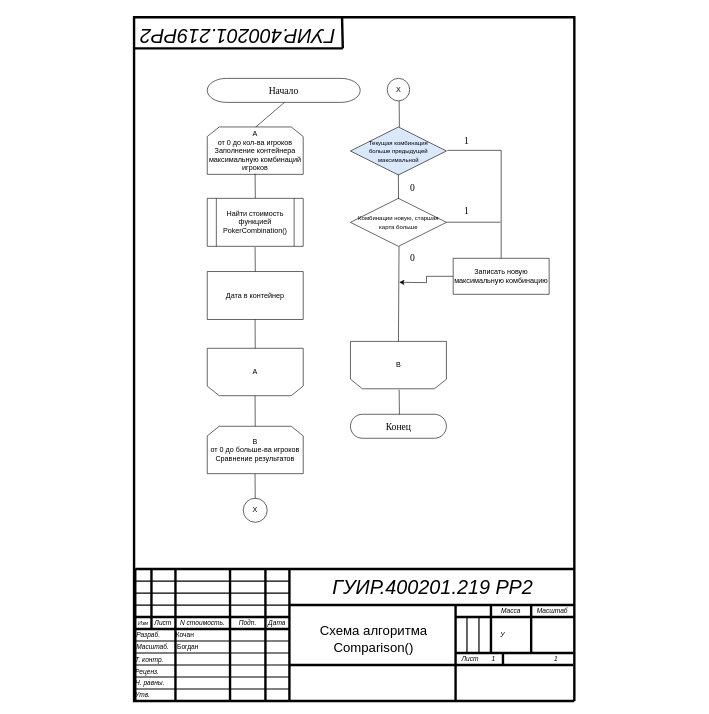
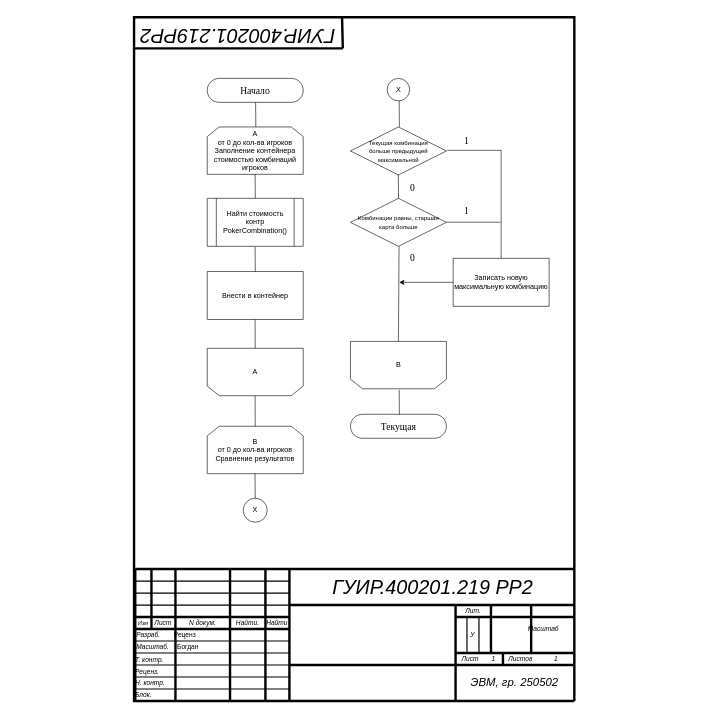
node "Начало": size 153x24 -> 96x24
node "А от 0 до кол-ва игроков Заполнение контейнера максимальную комбинаций игроков": label "А от 0 до кол-ва игроков Заполнение контейнера максимальную комбинаций игроков" -> "А от 0 до кол-ва игроков Заполнение контейнера стоимостью комбинаций игроков"
node "Текущая комбинация больше предыдущей максимальной": fillcolor #dae8fc -> #ffffff
node "Найти стоимость функцией PokerCombination()": label "Найти стоимость функцией PokerCombination()" -> "Найти стоимость контр PokerCombination()"
node "Комбинации новую, старшая карта больше": label "Комбинации новую, старшая карта больше" -> "Комбинации равны, старшая карта больше"
node "Записать новую максимальную комбинацию": size 96x36 -> 96x48
node "Дата в контейнер": label "Дата в контейнер" -> "Внести в контейнер"
node "Конец": label "Конец" -> "Текущая"
node "B от 0 до больше-ва игроков Сравнение результатов": label "B от 0 до больше-ва игроков Сравнение результатов" -> "B от 0 до кол-ва игроков Сравнение результатов"
node "Лит.": added
node "Масса": removed
node "Масштаб": moved (553, 611) -> (544, 629)
node "N стоимость.": label "N стоимость." -> "N докум."
node "Подп.": label "Подп." -> "Найти."
node "Дата": label "Дата" -> "Найти"
node "Кочан": label "Кочан" -> "Реценз"
node "У": moved (503, 635) -> (473, 635)
node "Схема алгоритма Comparison()": removed
node "Листов": added
node "Н. равны.": label "Н. равны." -> "Н. контр."
node "ЭВМ, гр. 250502": added
node "Утв.": label "Утв." -> "Блок."
